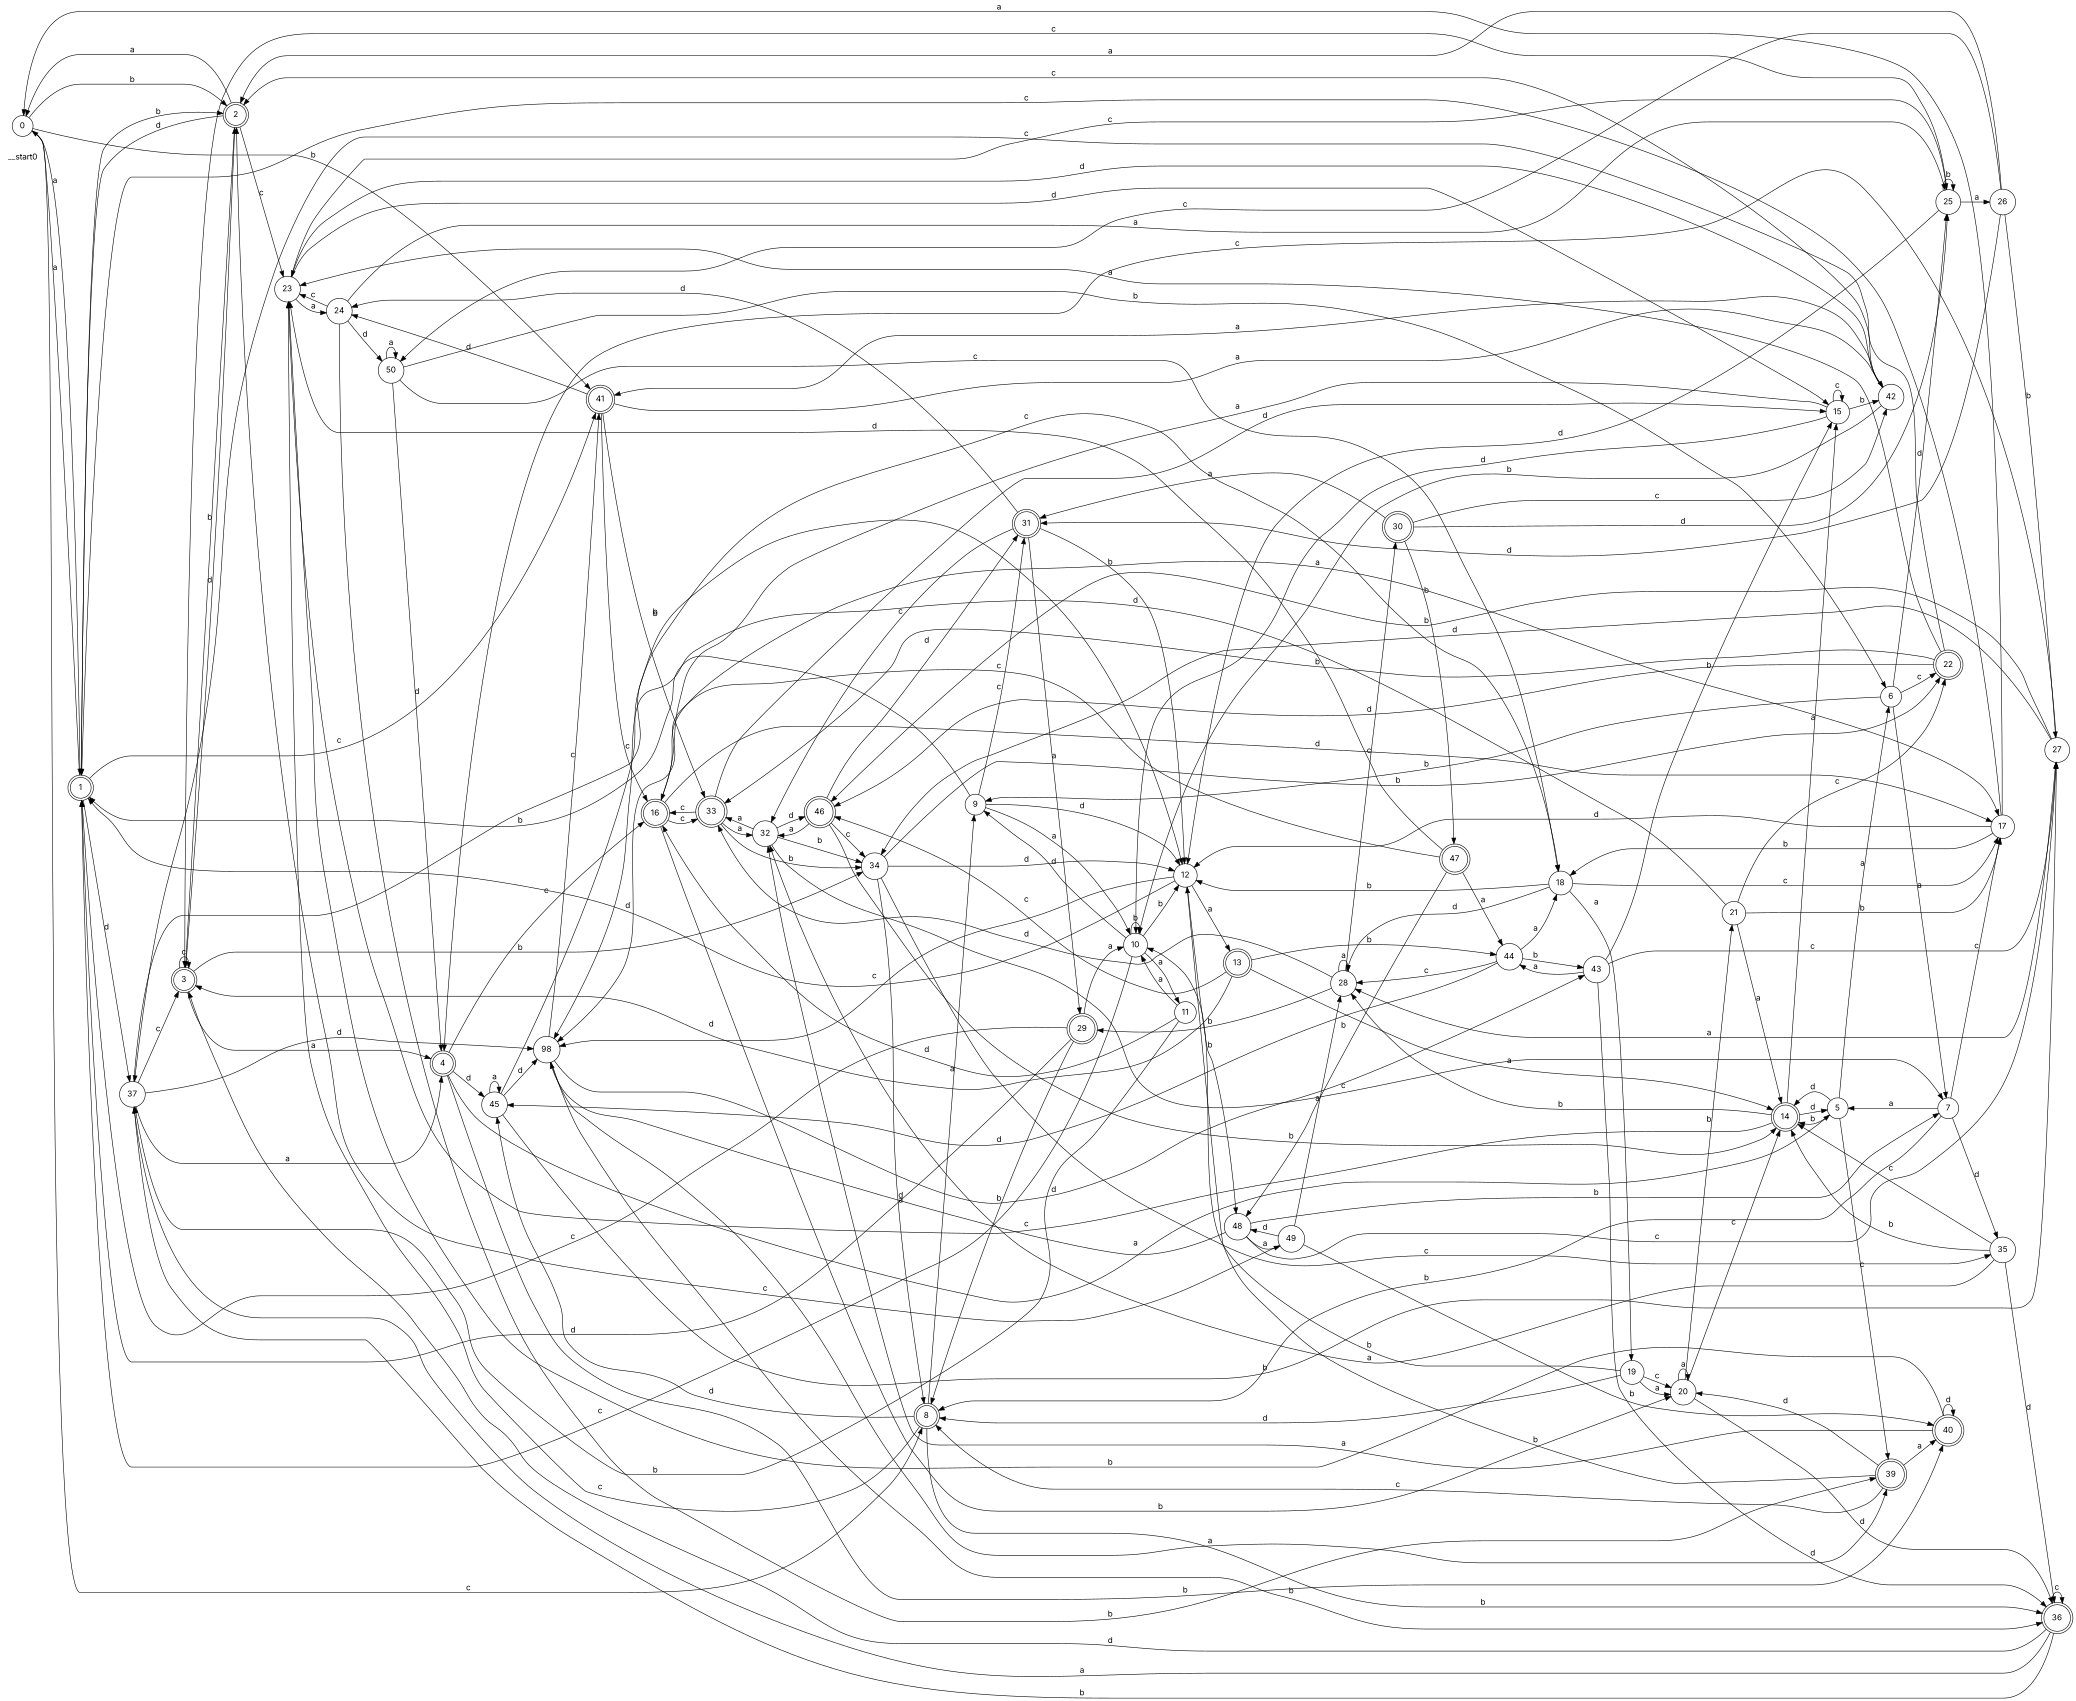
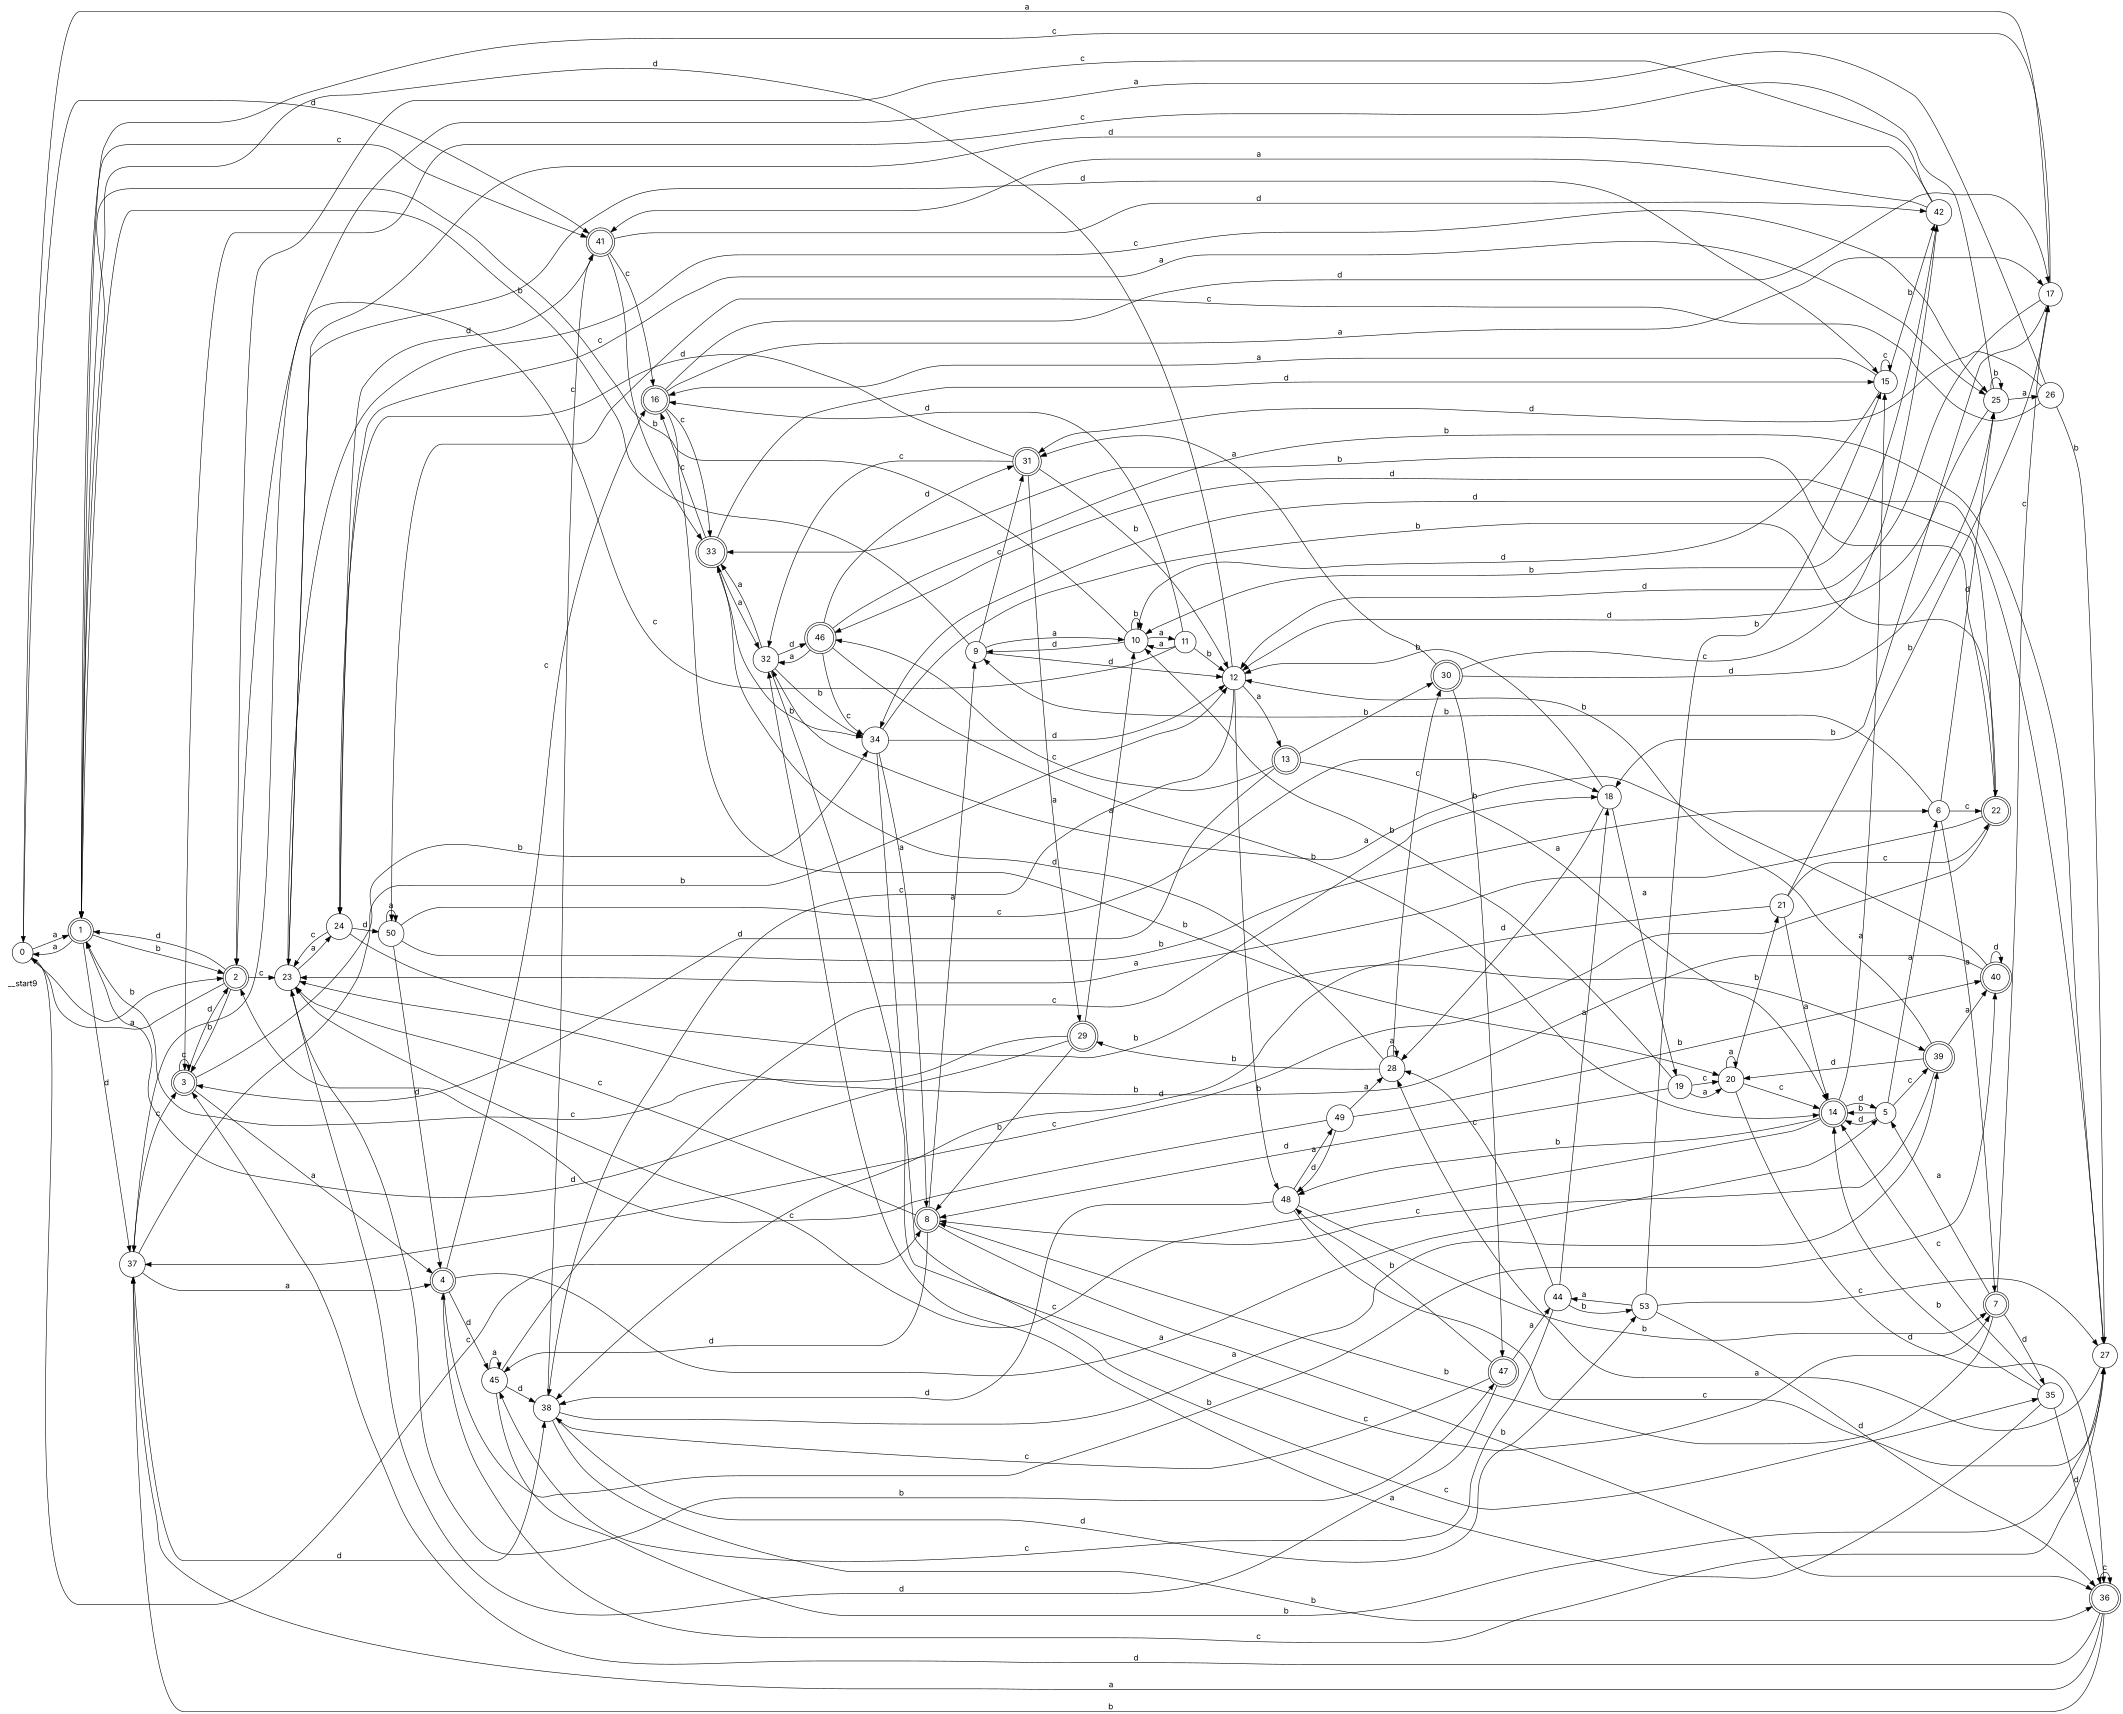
edge "0" -> "41": label "b" -> "d"
node "__start0": label "__start0" -> "__start9"
edge "41" -> "42": label "a" -> "d"
edge "27" -> "46": reversed
edge "18" -> "17": removed, label "c"
edge "10" -> "12": now "11" -> "12"
edge "13" -> "44": now "13" -> "30"
node "43": label "43" -> "53"
node "98": label "98" -> "38"
node "7": shape circle -> doublecircle
edge "14" -> "28": now "14" -> "48"
edge "44" -> "45": label "d" -> "c"
edge "11" -> "37": label "b" -> "c"
edge "23" -> "47": added, label "b"
